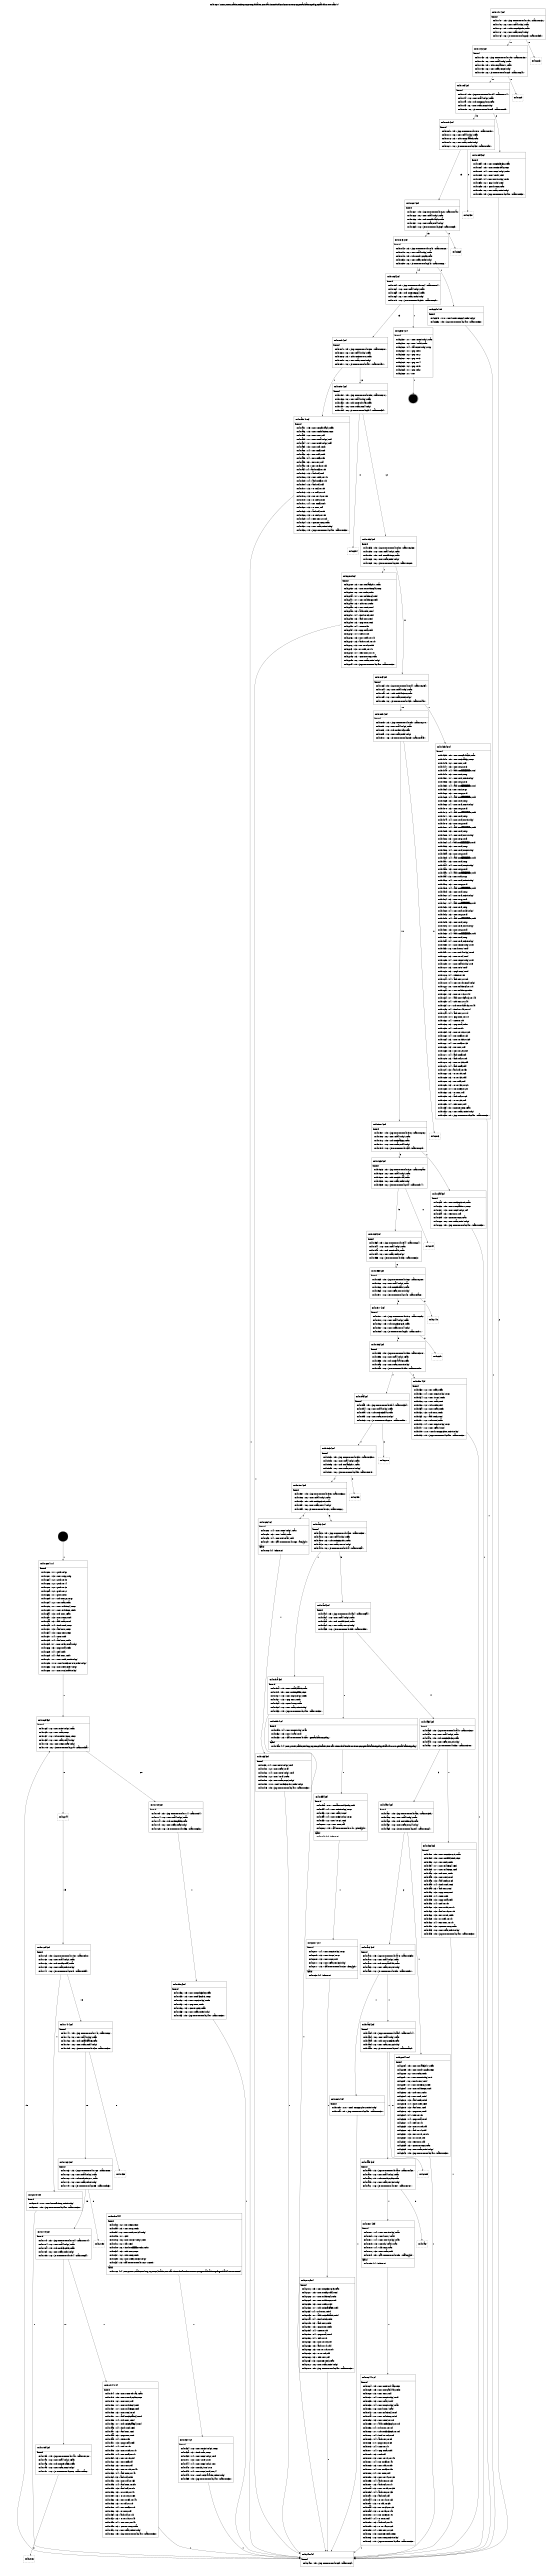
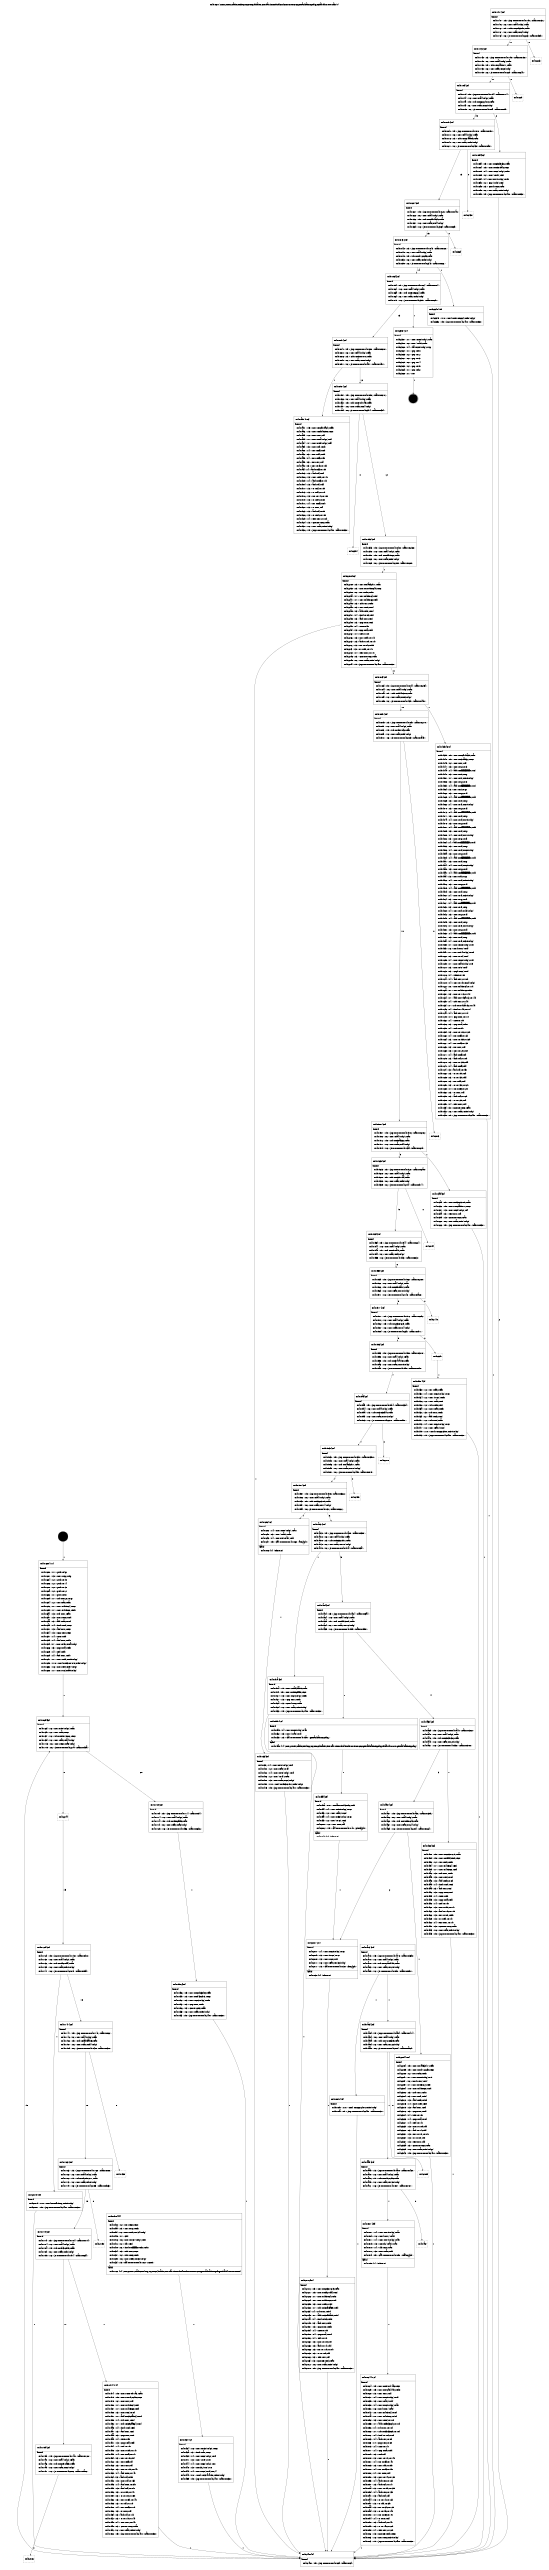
edge "0x4018b3 [28]" -> "0x4018cf [28]": now "0x40228e [86]" -> "0x4018cf [28]"
edge "0x401993 [28]" -> "0x401f5e [42]": now "0x4023f1" -> "0x401f5e [42]"
edge "0x401ad1 [106]" -> "0x4024b0 [5]": removed, label "1"
edge "0x401a57 [28]" -> "0x401a73 [28]": now "0x401a57 [28]" -> "0x402007 [21]"
